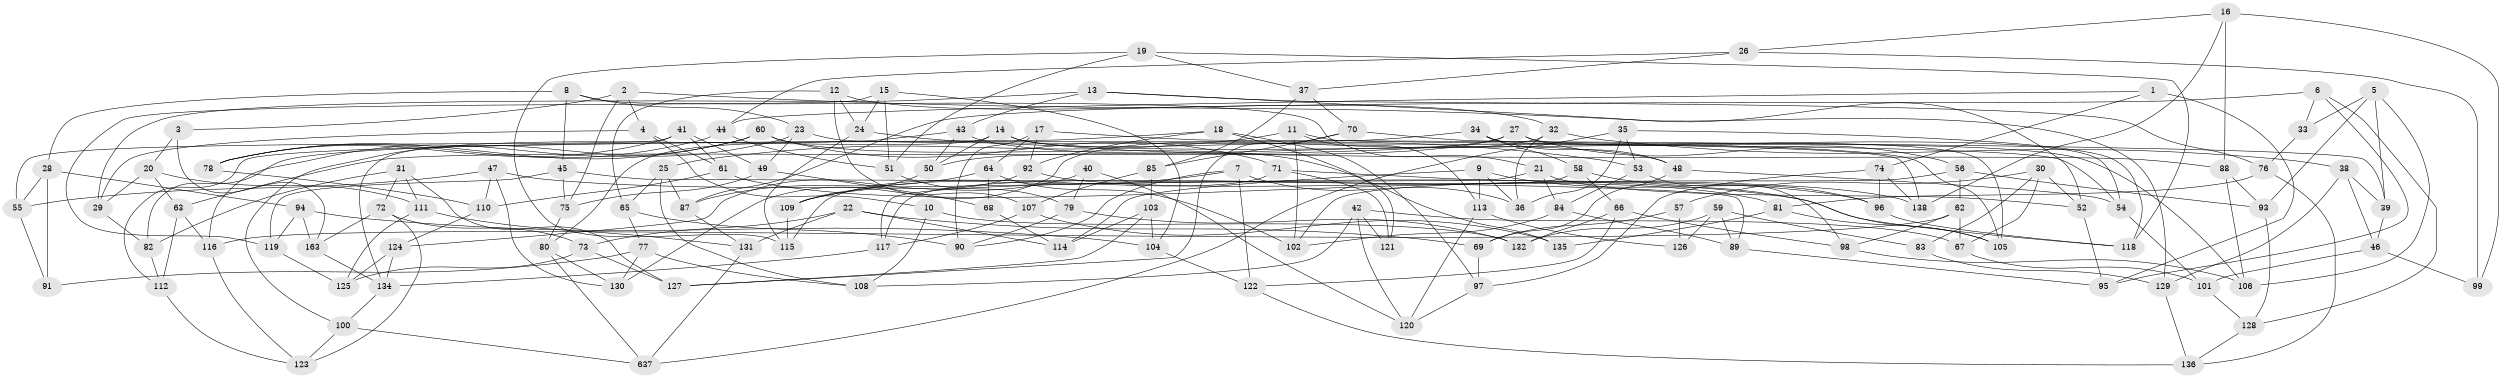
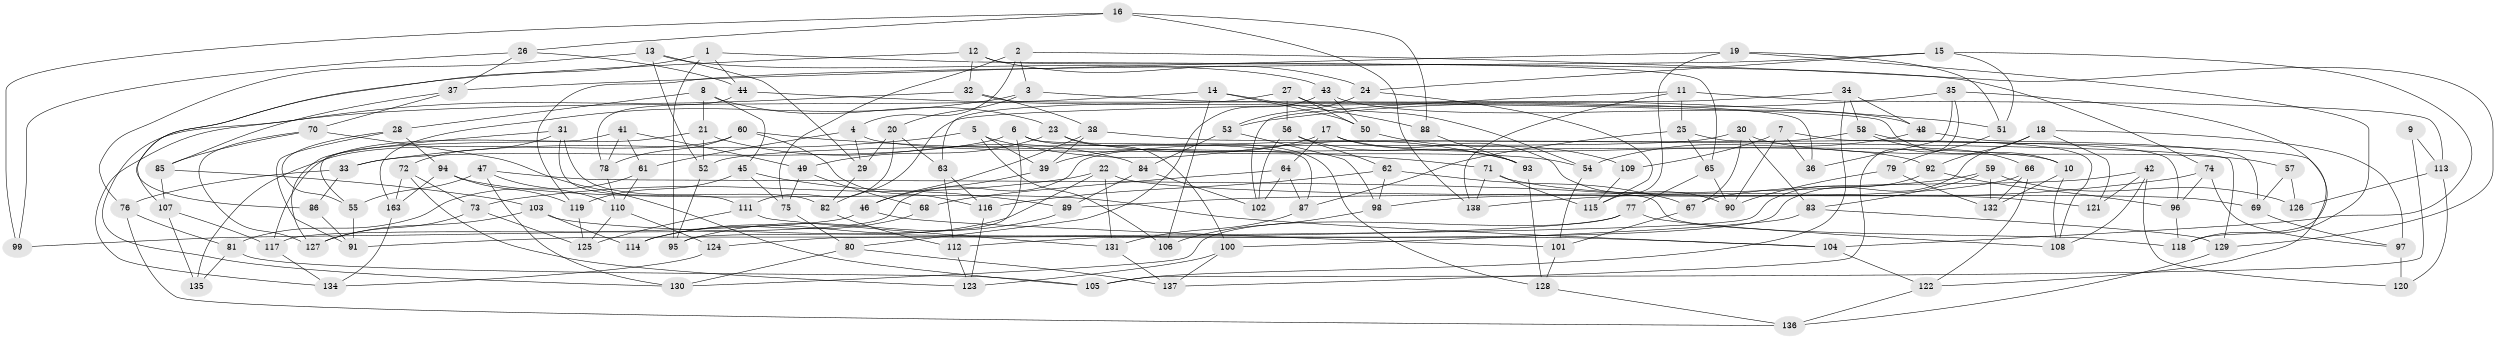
edge "3" -- "10": added
node "40": removed
edge "9" -- "114": removed
edge "9" -- "36": removed
node "86": added
edge "88" -- "106": removed
edge "124" -- "125": now "110" -- "125"
edge "134" -- "100": now "83" -- "100"
node "637": label "637" -> "137"
